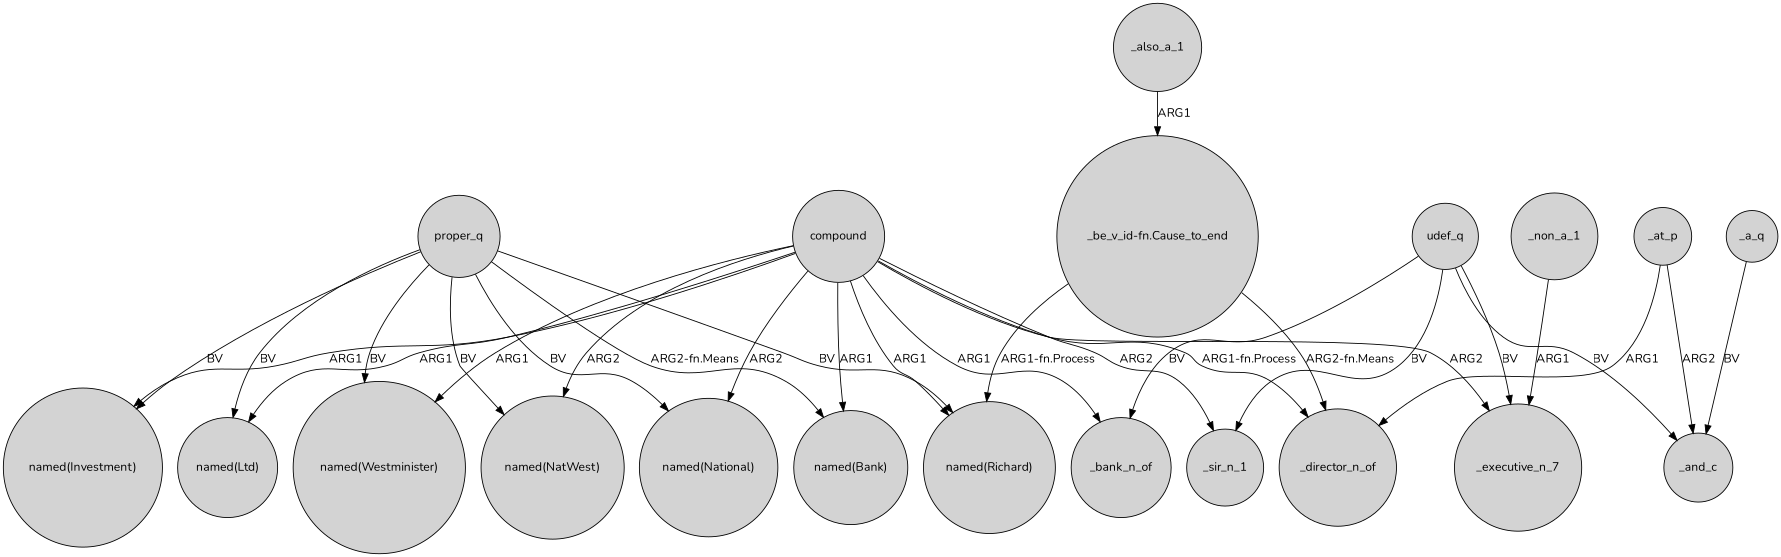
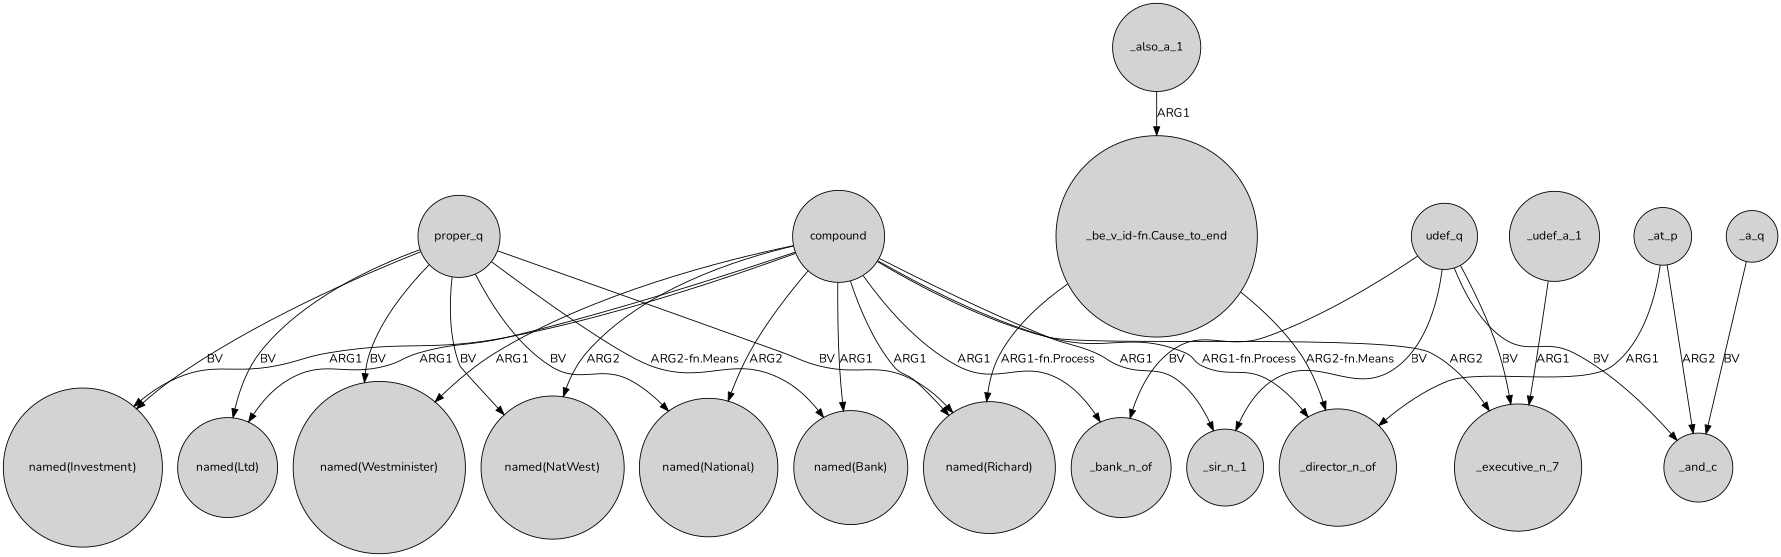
node "_non_a_1": label "_non_a_1" -> "_udef_a_1"
edge "compound" -> "_sir_n_1": label "ARG2" -> "ARG1"
